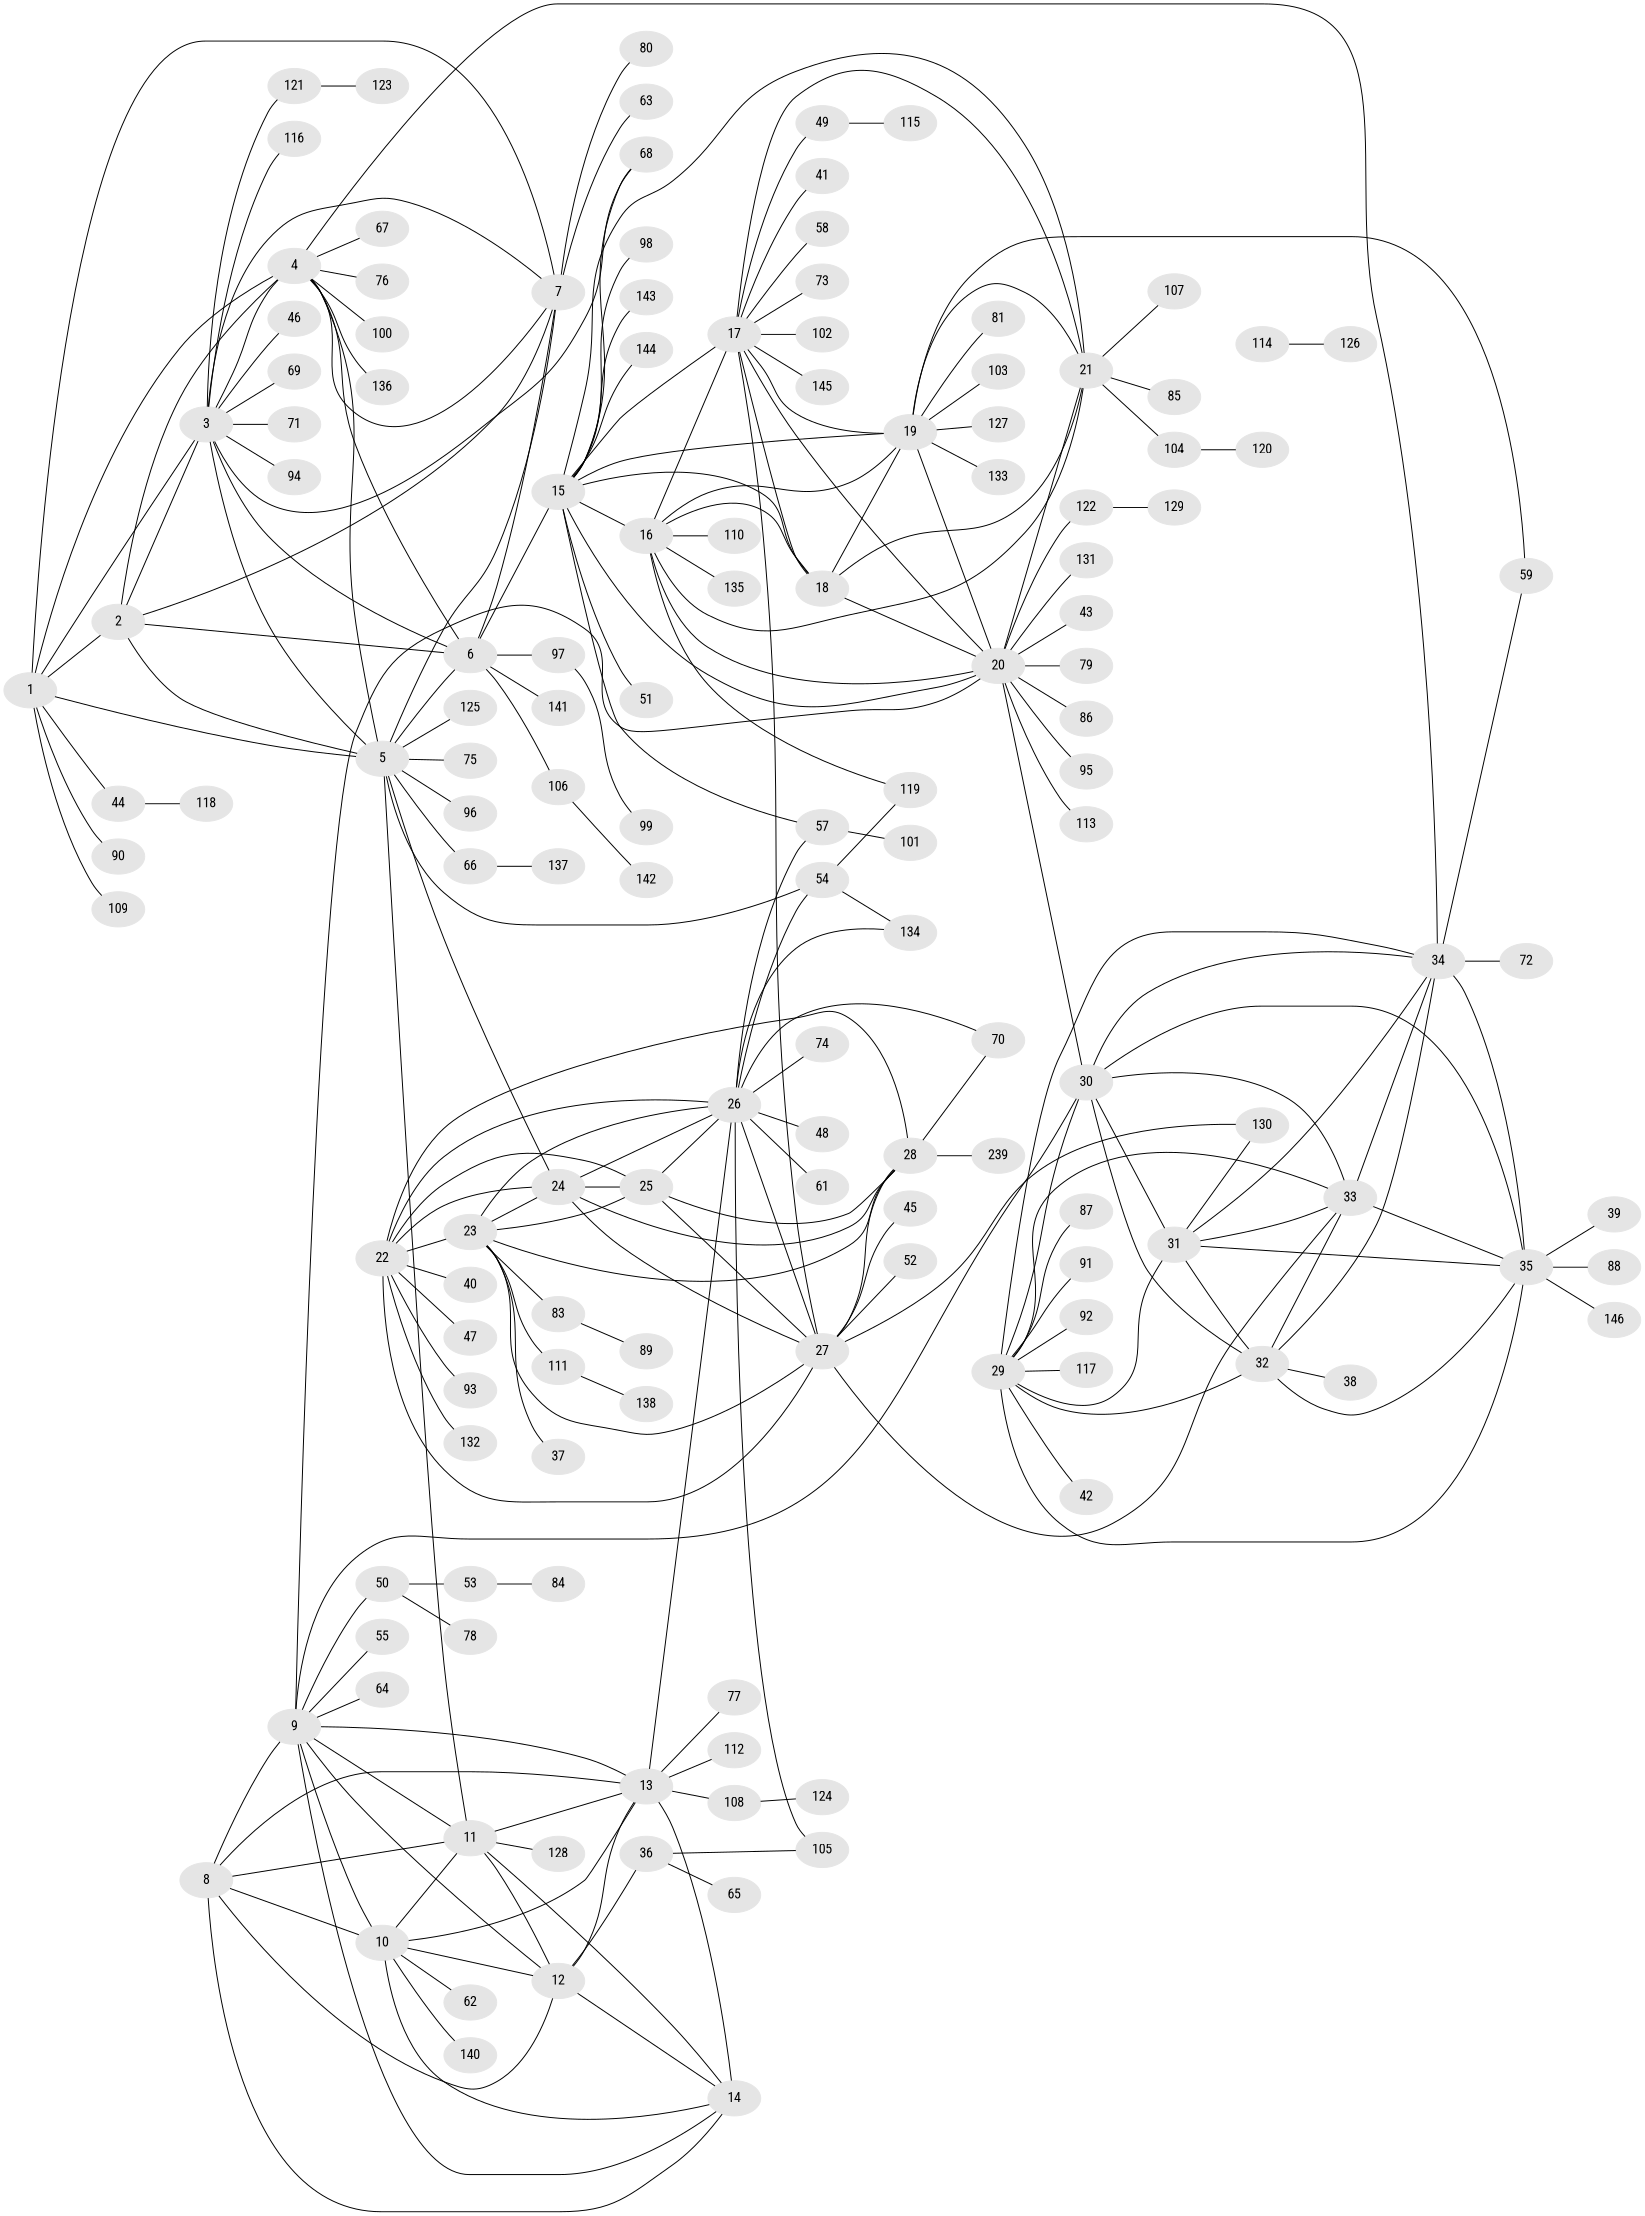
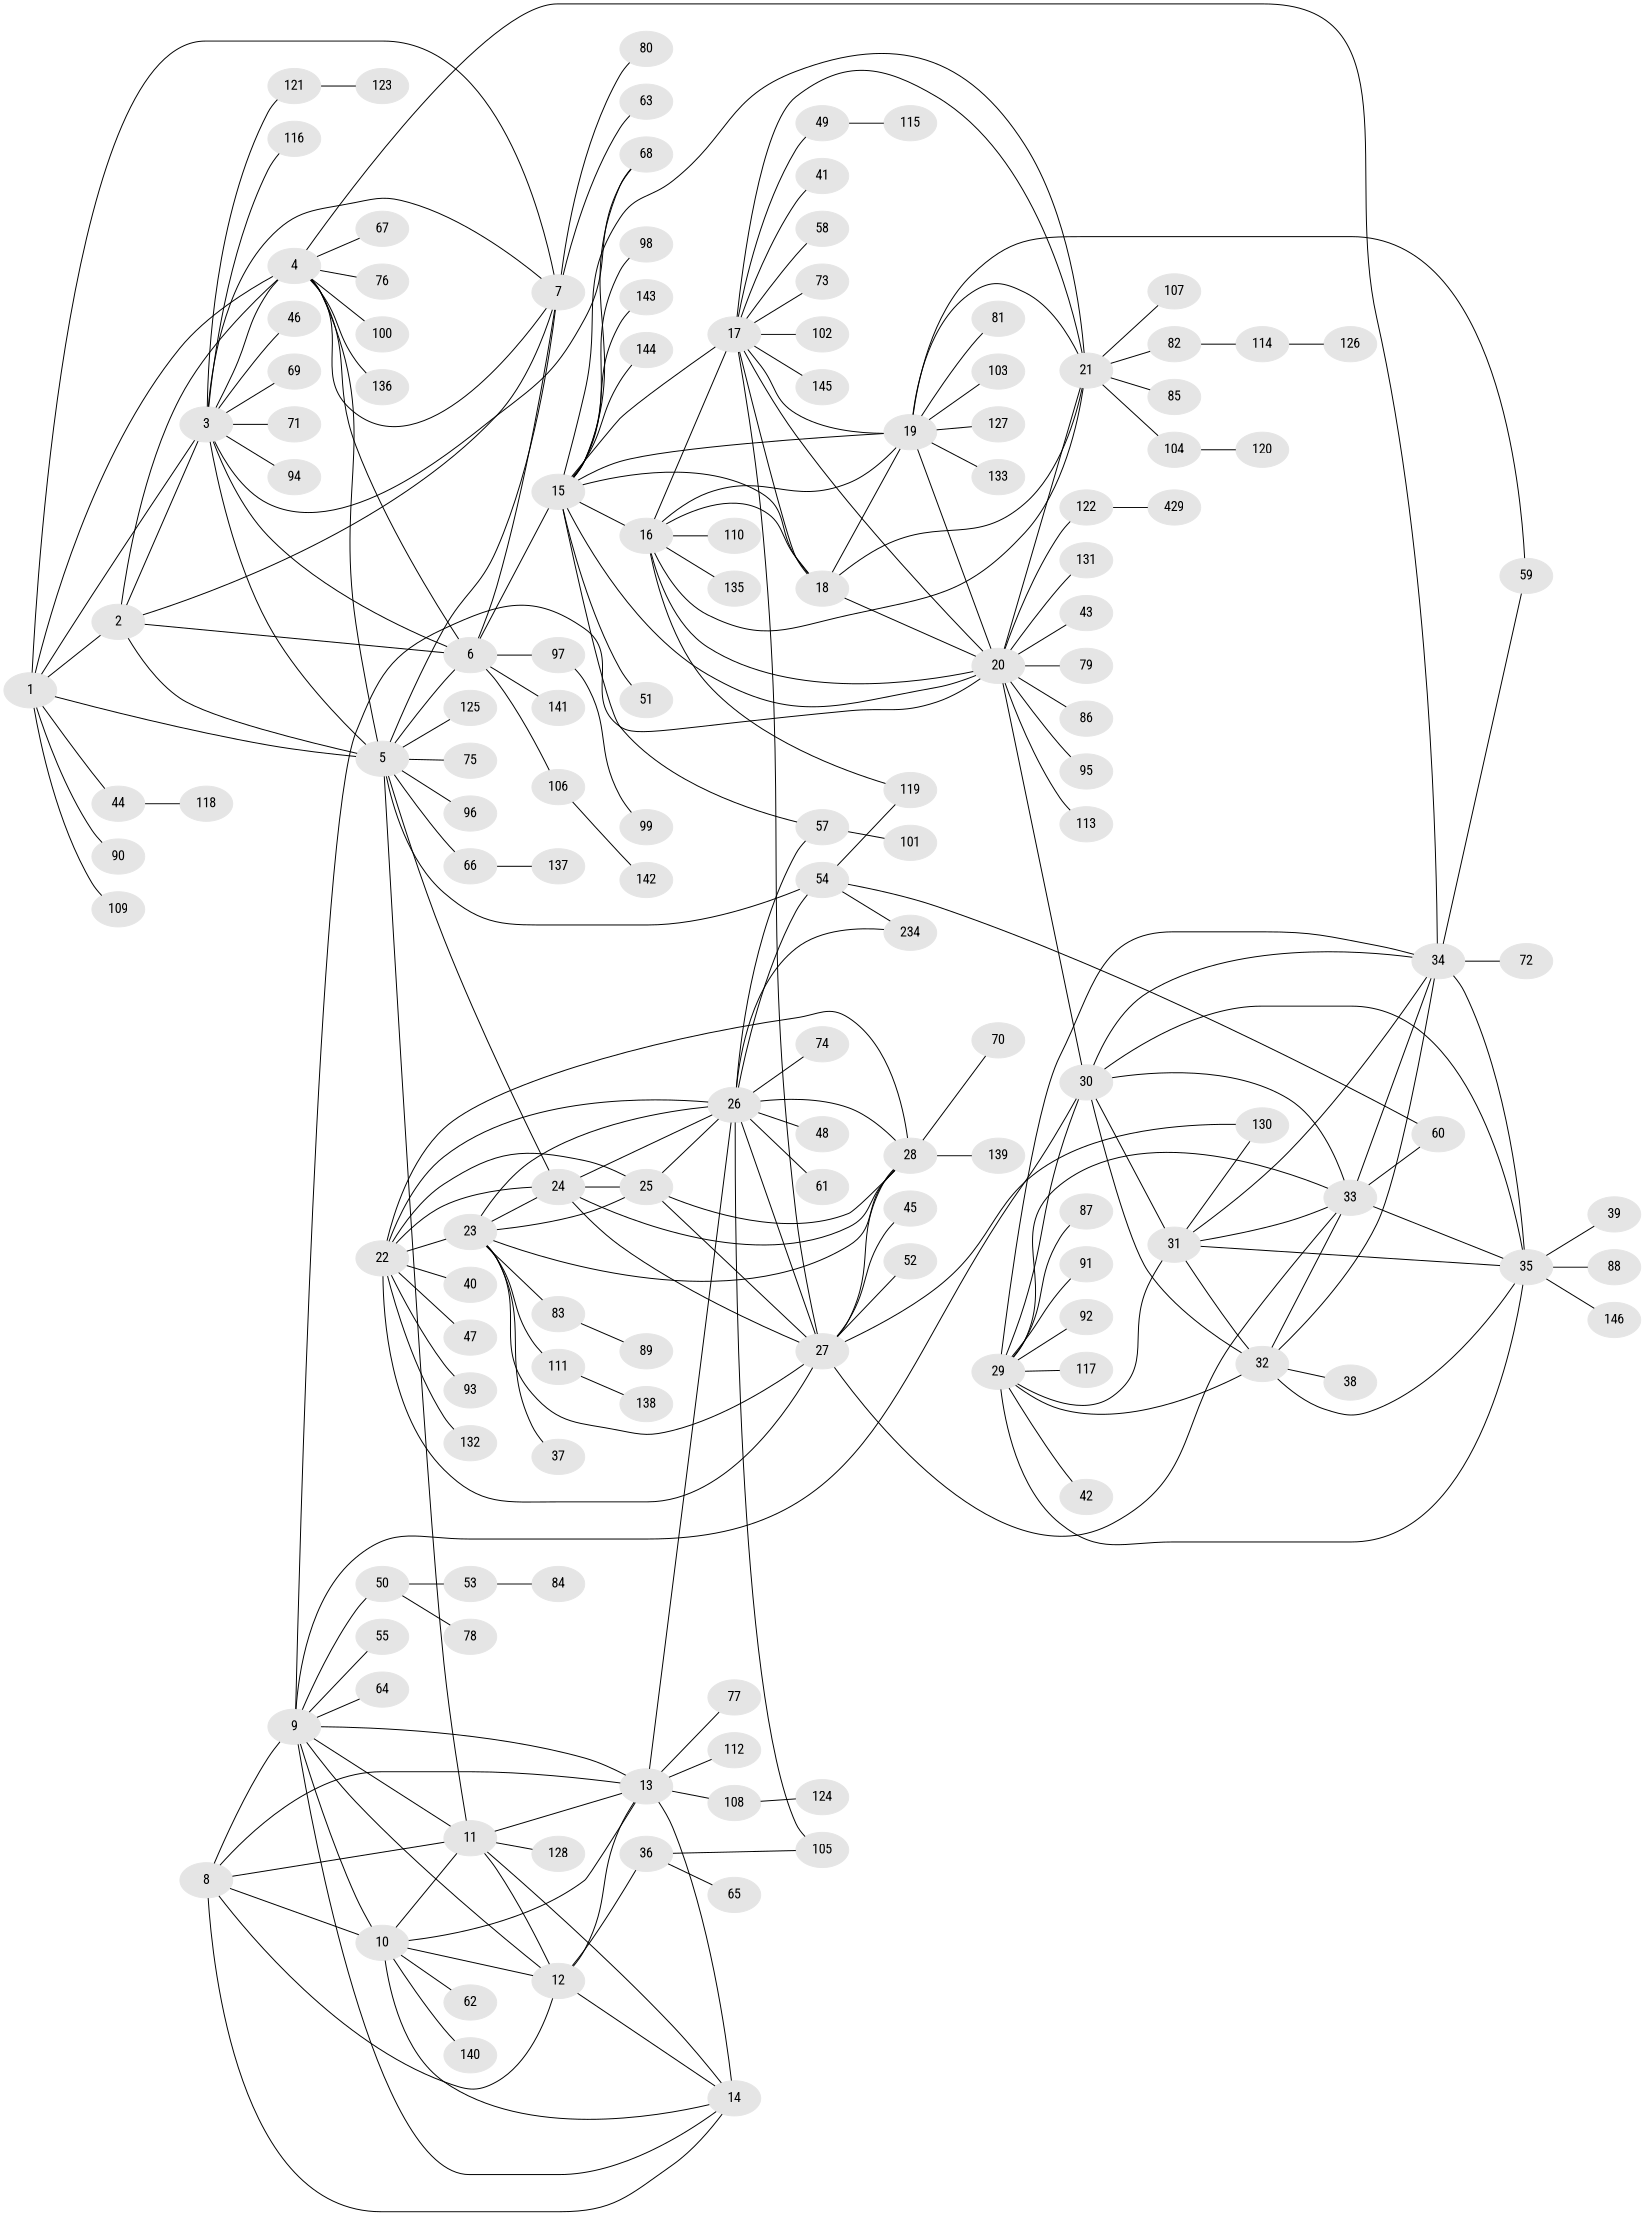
node "82": added
node "129": label "129" -> "429"
node "134": label "134" -> "234"
edge "70" -- "26": now "28" -- "26"
node "60": added
node "239": label "239" -> "139"
